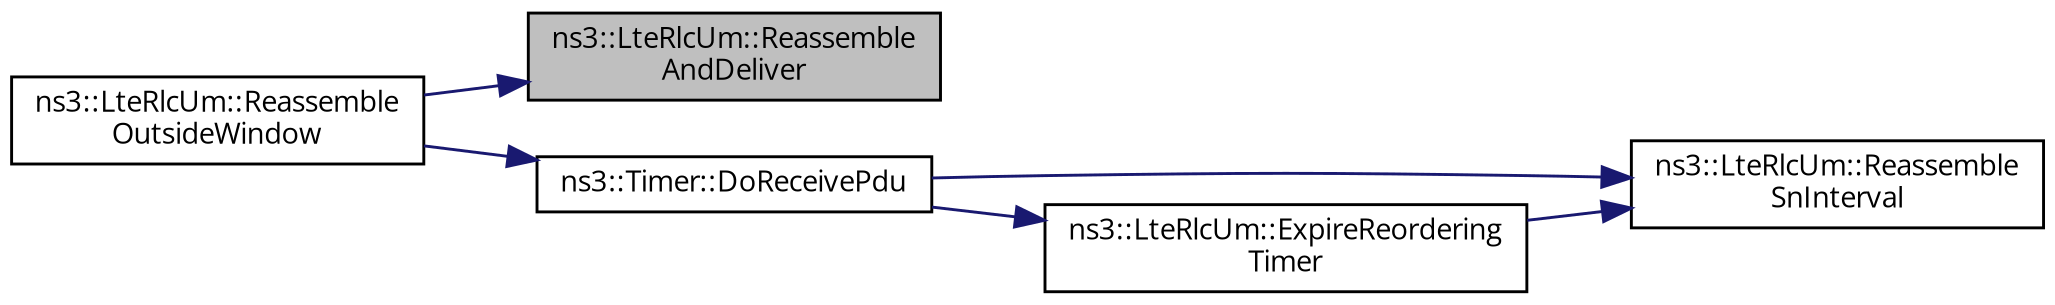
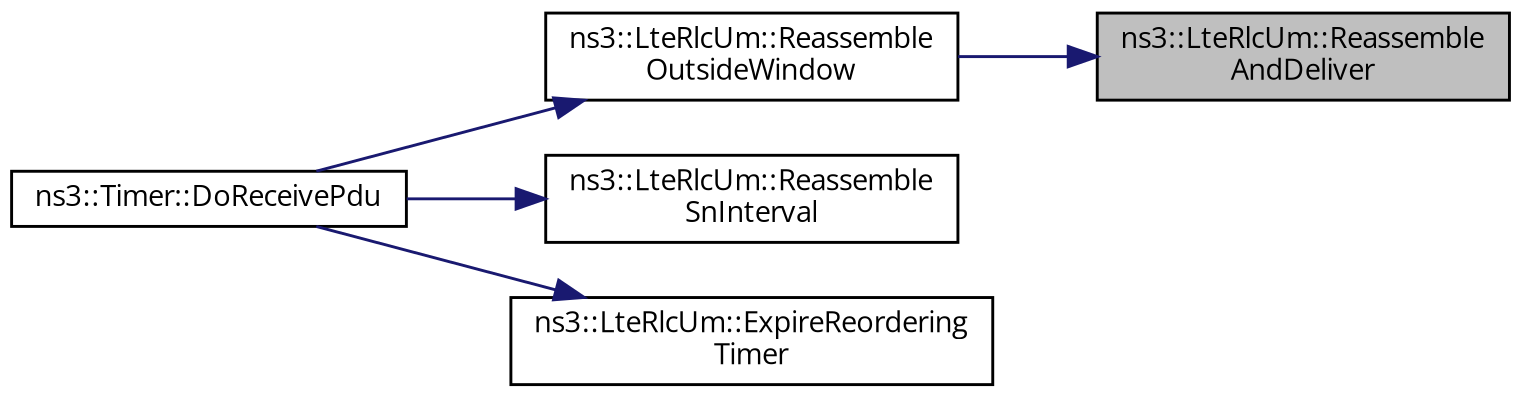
edge "ns3::LteRlcUm::Reassemble OutsideWindow" -> "ns3::Timer::DoReceivePdu": reversed
edge "ns3::LteRlcUm::ExpireReordering Timer" -> "ns3::LteRlcUm::Reassemble SnInterval": removed
